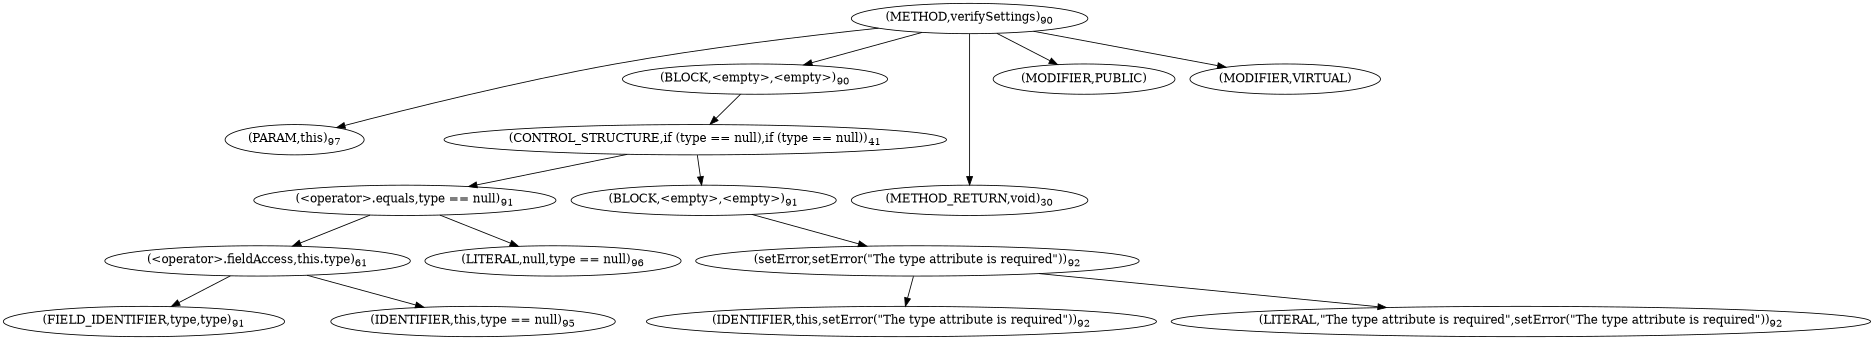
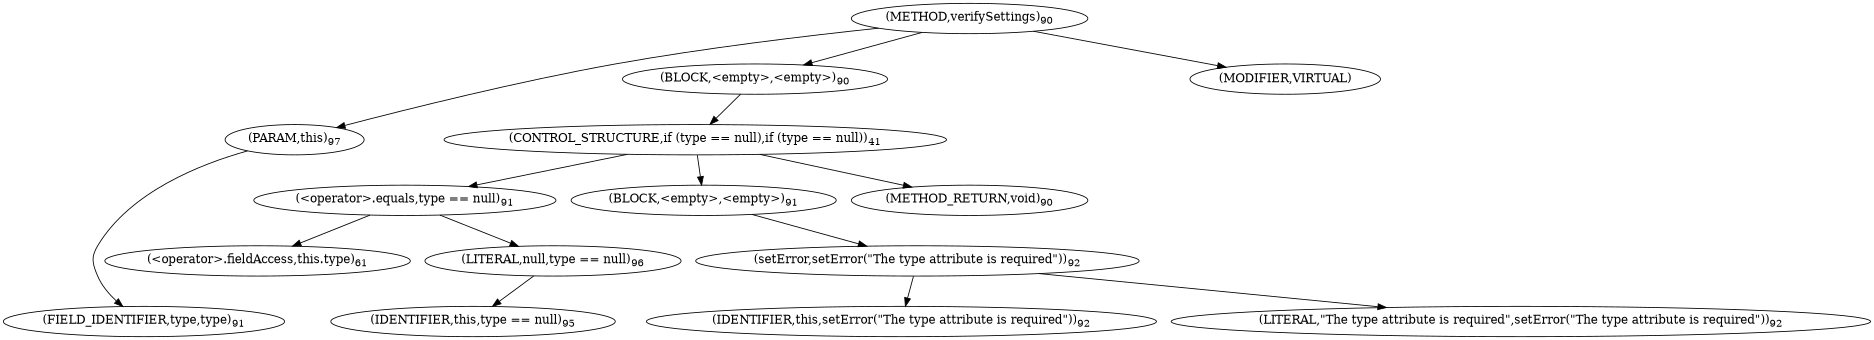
node "(MODIFIER,PUBLIC)": removed
edge "(METHOD,verifySettings)" -> "(METHOD_RETURN,void)": now "(CONTROL_STRUCTURE,if (type == null),if (type == null))" -> "(METHOD_RETURN,void)"
node "(METHOD_RETURN,void)": text "30" -> "90"
edge "(<operator>.fieldAccess,this.type)" -> "(FIELD_IDENTIFIER,type,type)": now "(PARAM,this)" -> "(FIELD_IDENTIFIER,type,type)"
edge "(<operator>.fieldAccess,this.type)" -> "(IDENTIFIER,this,type == null)": now "(LITERAL,null,type == null)" -> "(IDENTIFIER,this,type == null)"
